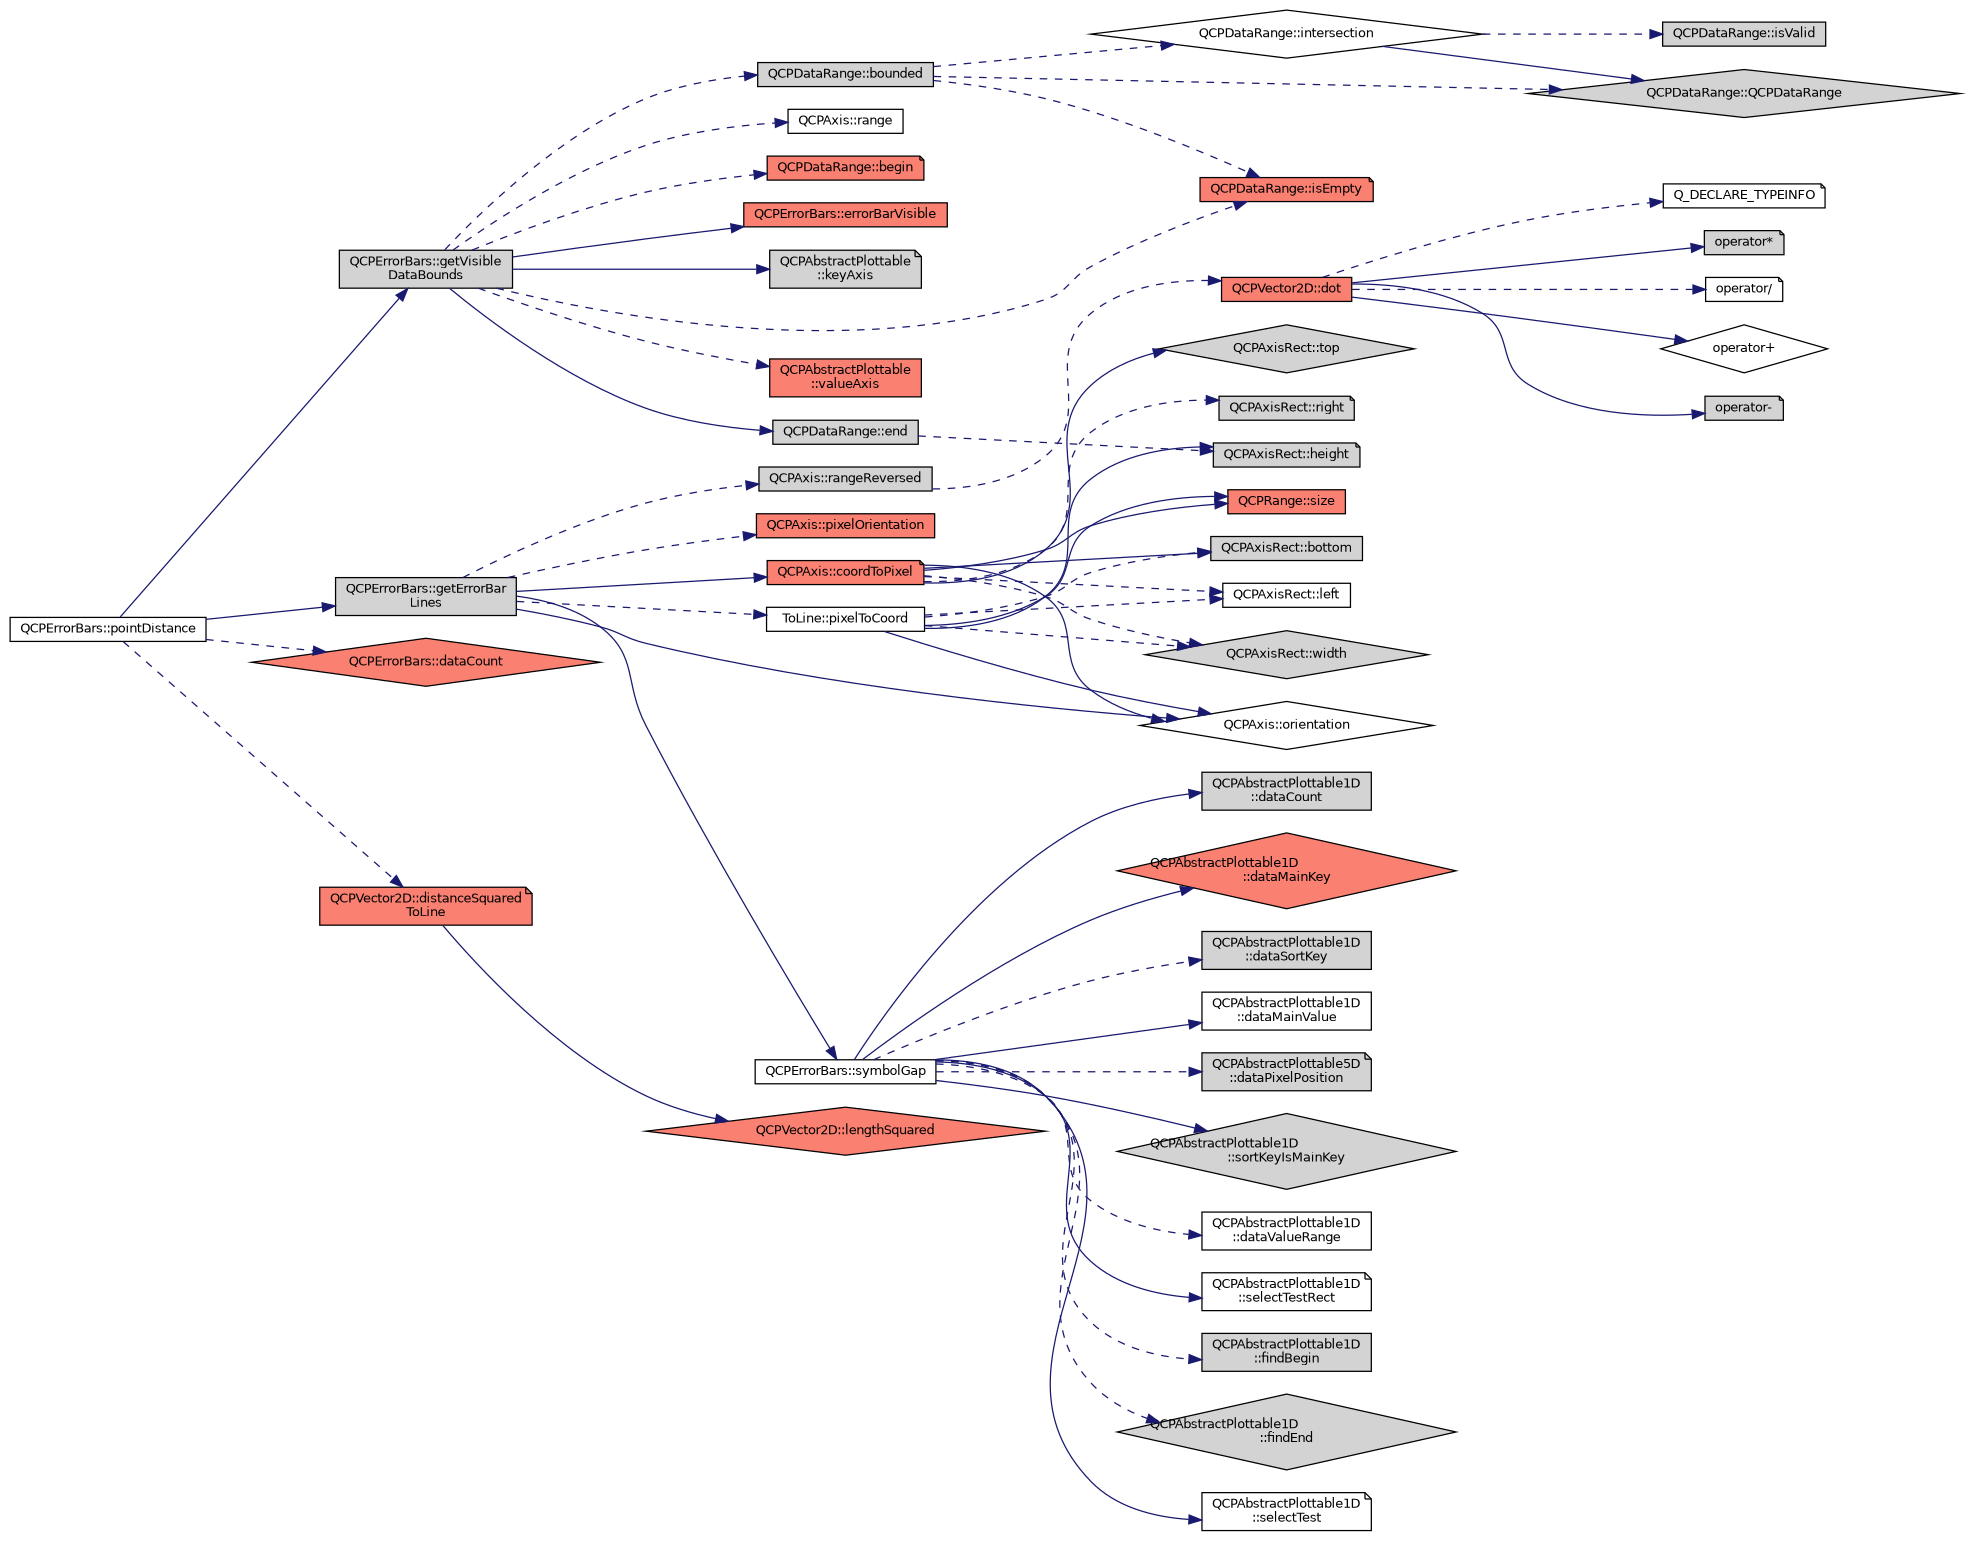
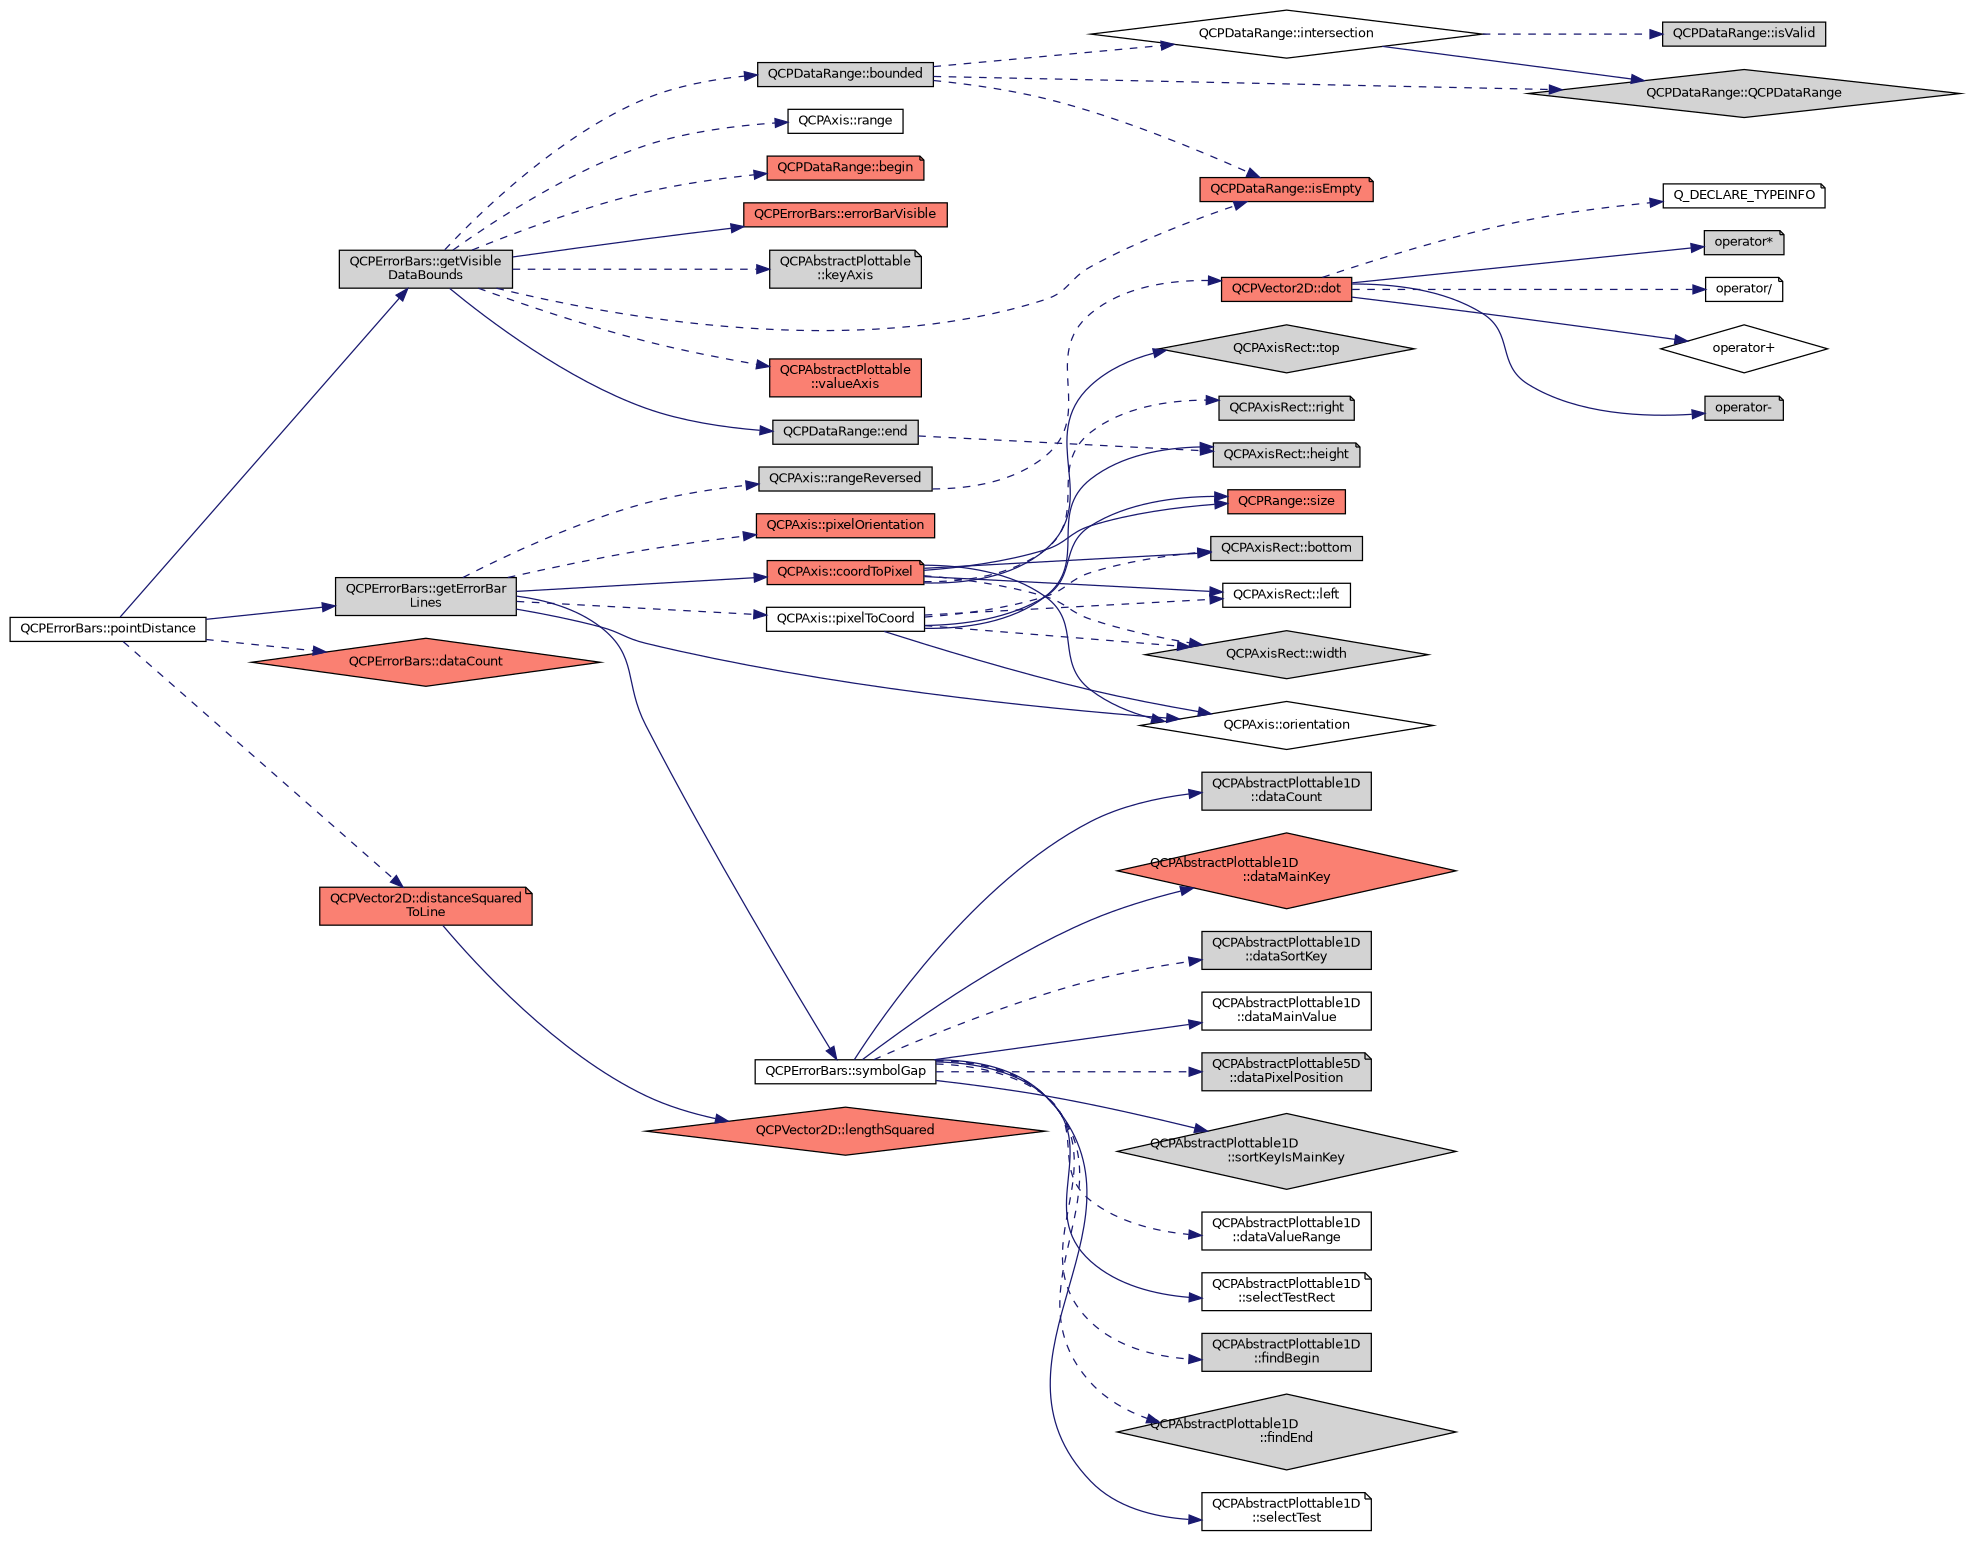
edge "QCPErrorBars::getVisible DataBounds" -> "QCPAbstractPlottable ::keyAxis": style solid -> dashed
edge "QCPAxis::coordToPixel" -> "QCPAxisRect::left": style dashed -> solid
node "ToLine::pixelToCoord": label "ToLine::pixelToCoord" -> "QCPAxis::pixelToCoord"
